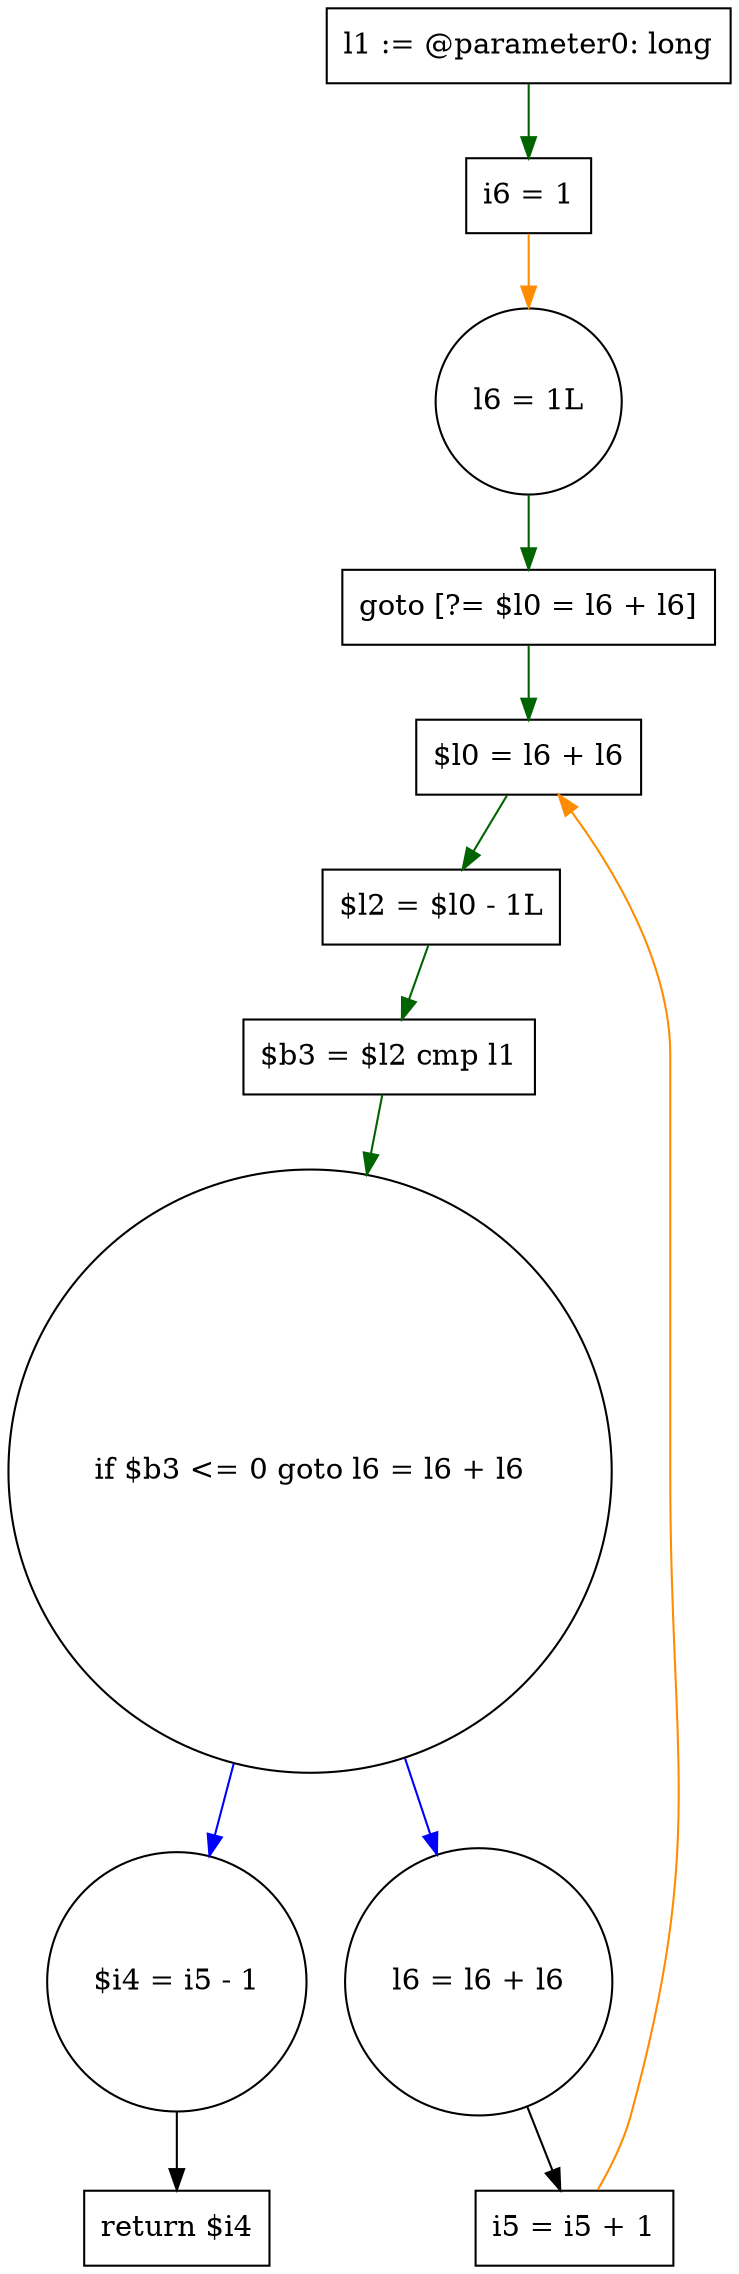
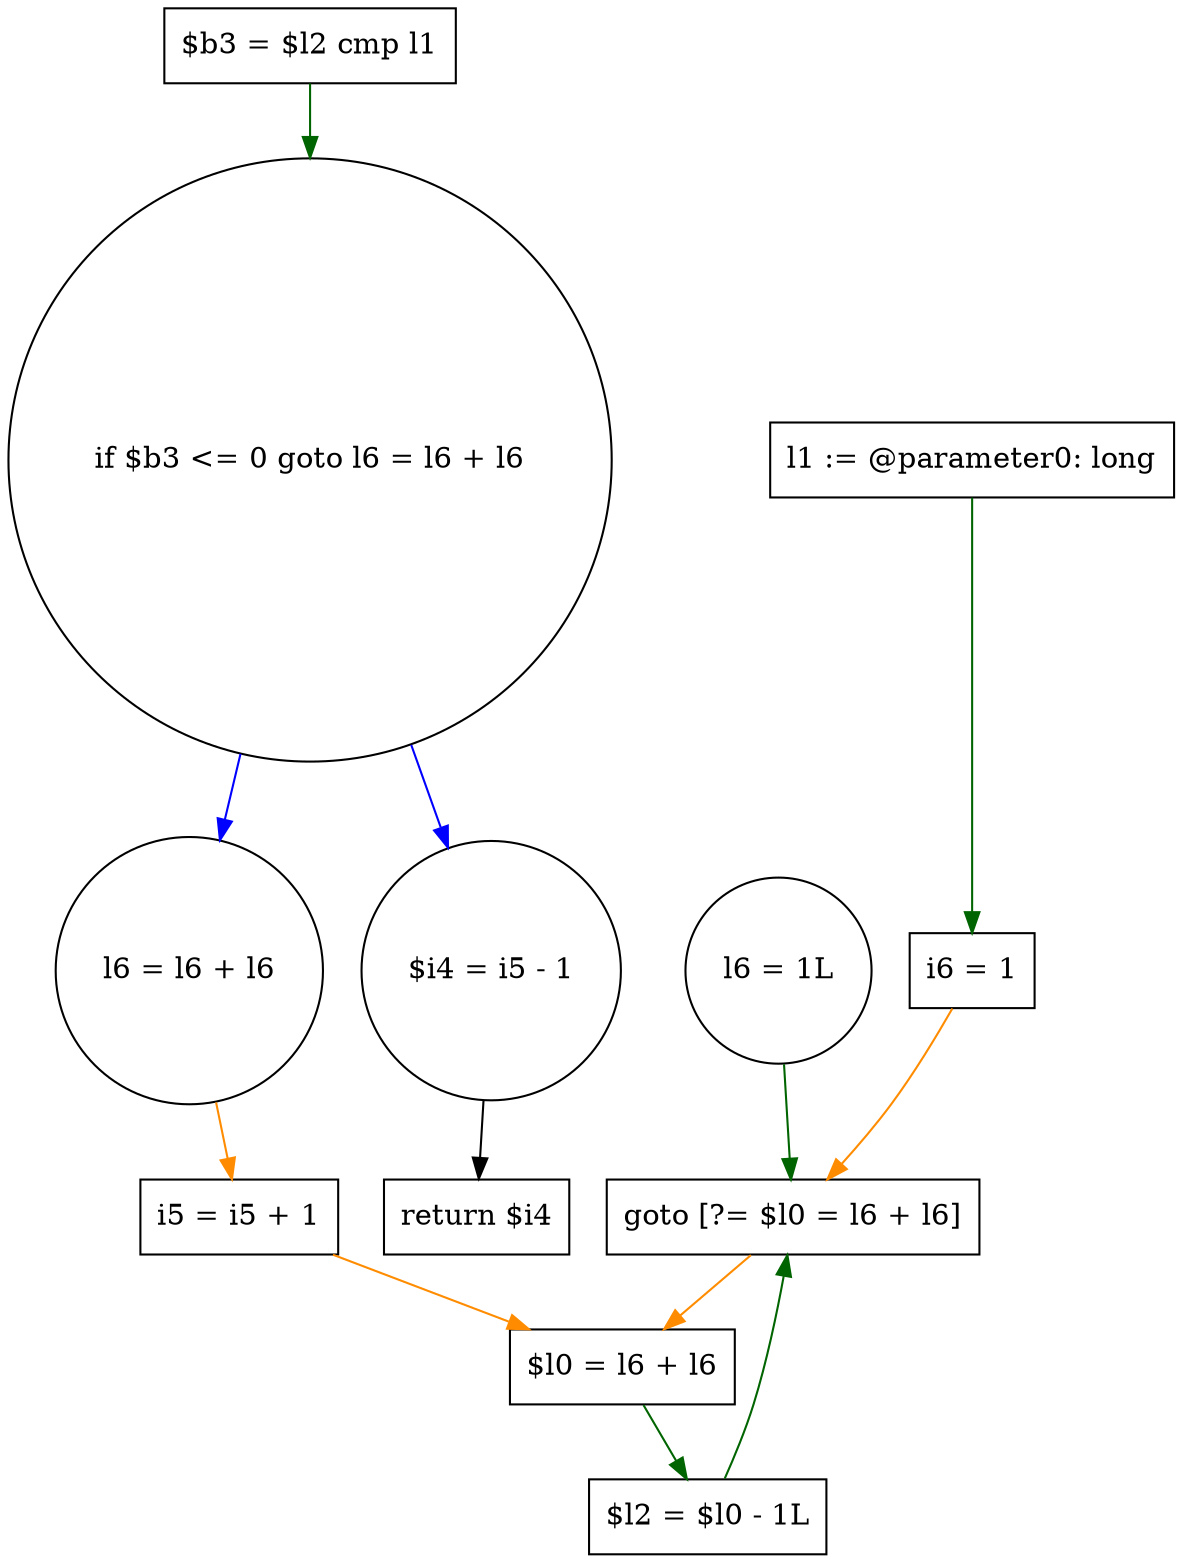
edge "i6 = 1" -> "l6 = 1L": now "i6 = 1" -> "goto [?= $l0 = l6 + l6]"
edge "goto [?= $l0 = l6 + l6]" -> "$l0 = l6 + l6": color darkgreen -> darkorange
edge "$l2 = $l0 - 1L" -> "$b3 = $l2 cmp l1": now "$l2 = $l0 - 1L" -> "goto [?= $l0 = l6 + l6]"
edge "l6 = l6 + l6" -> "i5 = i5 + 1": color black -> darkorange
